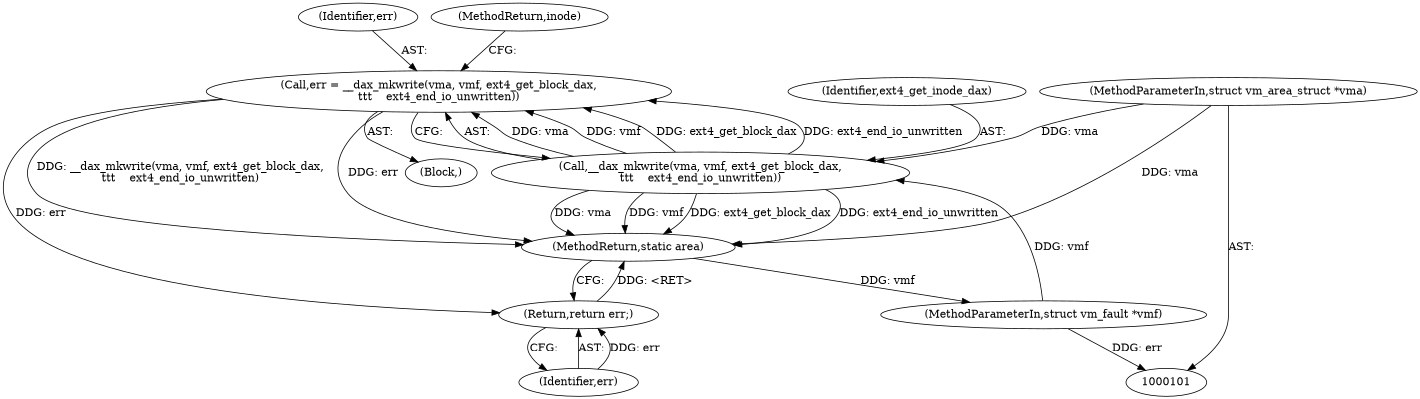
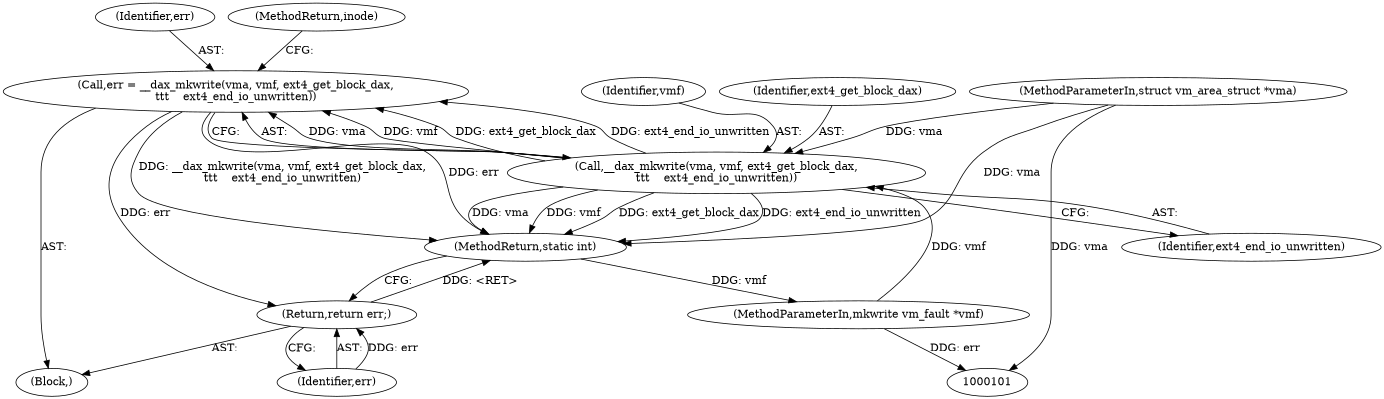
node "(Identifier,vmf)": added
node "(Identifier,ext4_get_inode_dax)": label "(Identifier,ext4_get_inode_dax)" -> "(Identifier,ext4_get_block_dax)"
node "(MethodReturn,static area)": label "(MethodReturn,static area)" -> "(MethodReturn,static int)"
edge "(MethodParameterIn,struct vm_area_struct *vma)" -> "1000101": label "AST: " -> "DDG: vma"
node "(Identifier,ext4_end_io_unwritten)": added
node "(MethodParameterIn,struct vm_fault *vmf)": label "(MethodParameterIn,struct vm_fault *vmf)" -> "(MethodParameterIn,mkwrite vm_fault *vmf)"
edge "(Return,return err;)" -> "(Block,)": added, label "AST:"
